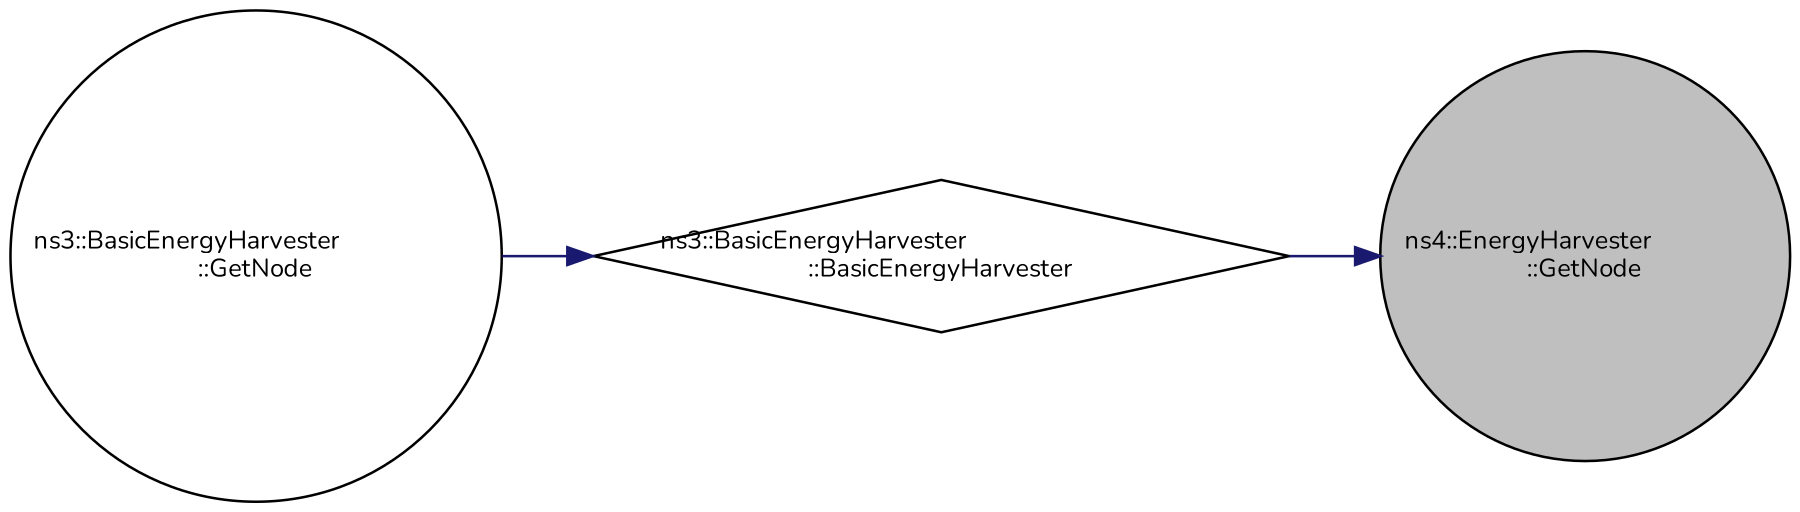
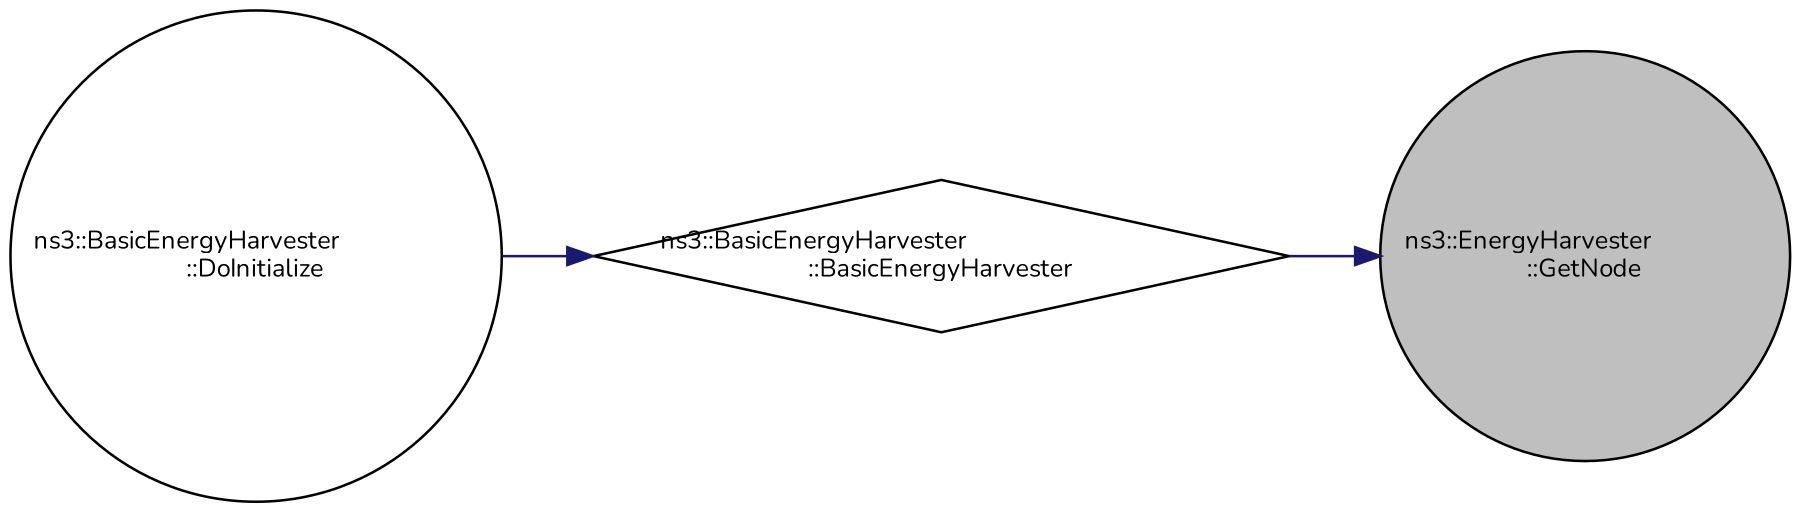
node "ns3::BasicEnergyHarvester ::GetNode": label "ns3::BasicEnergyHarvester ::GetNode" -> "ns3::BasicEnergyHarvester ::DoInitialize"
node "ns4::EnergyHarvester ::GetNode": label "ns4::EnergyHarvester ::GetNode" -> "ns3::EnergyHarvester ::GetNode"
